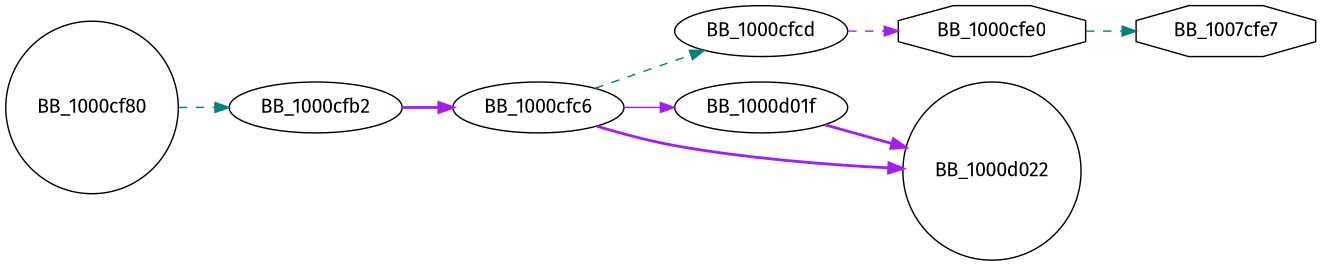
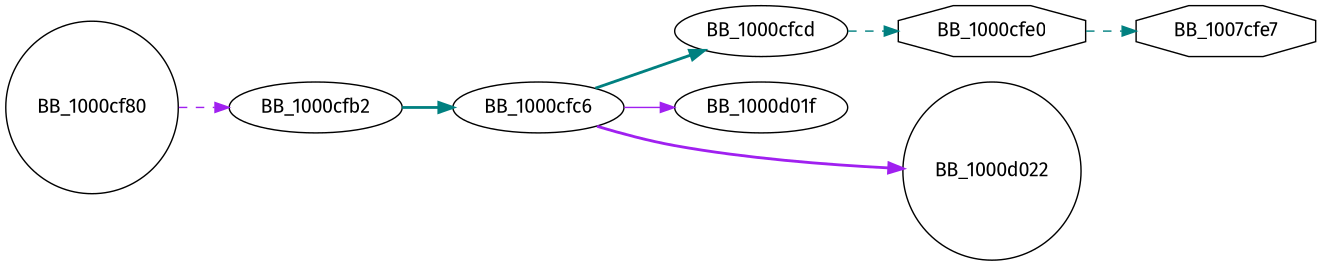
edge "BB_1000cfcd" -> "BB_1000cfe0": color purple -> teal
edge "BB_1000cfc6" -> "BB_1000cfcd": style dashed -> bold
edge "BB_1000cf80" -> "BB_1000cfb2": color teal -> purple
edge "BB_1000cfb2" -> "BB_1000cfc6": color purple -> teal
edge "BB_1000d01f" -> "BB_1000d022": removed
